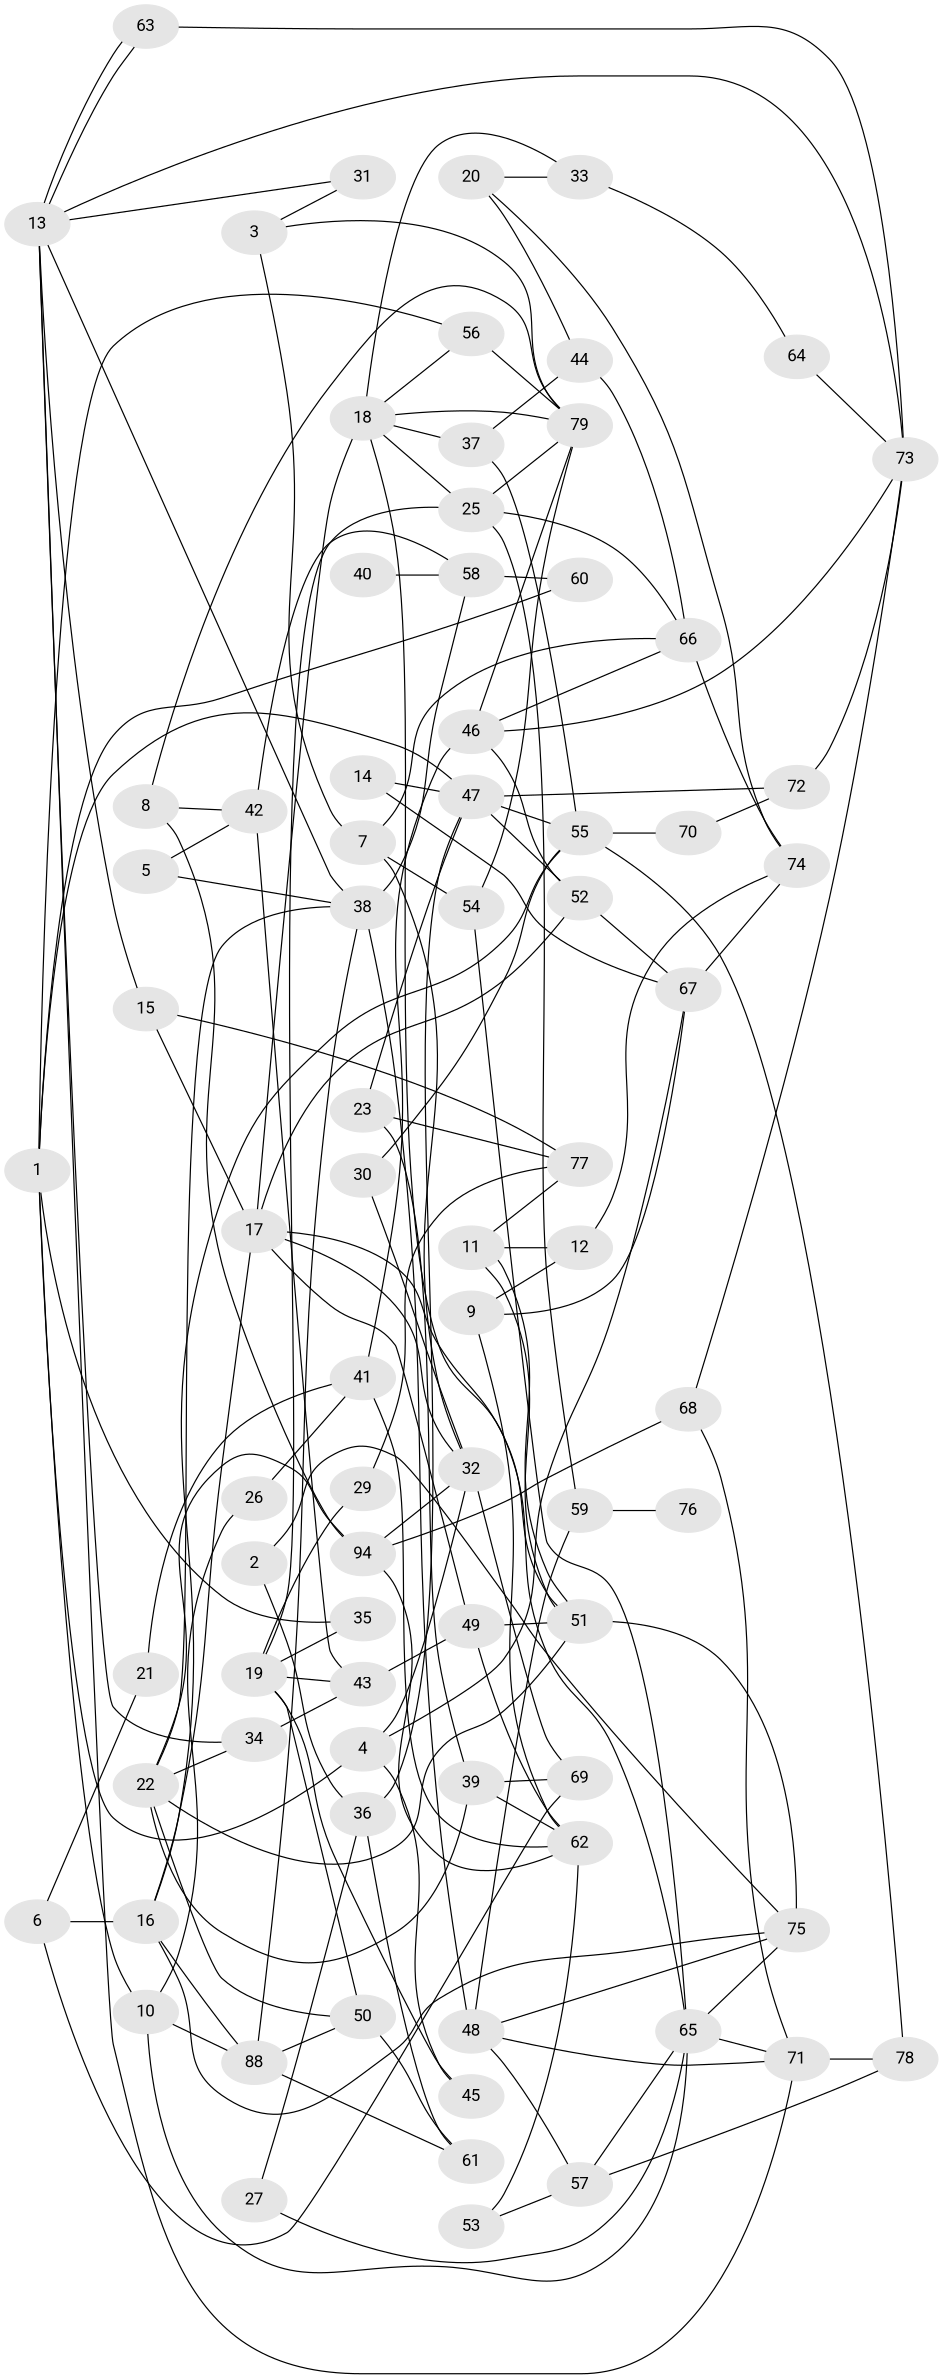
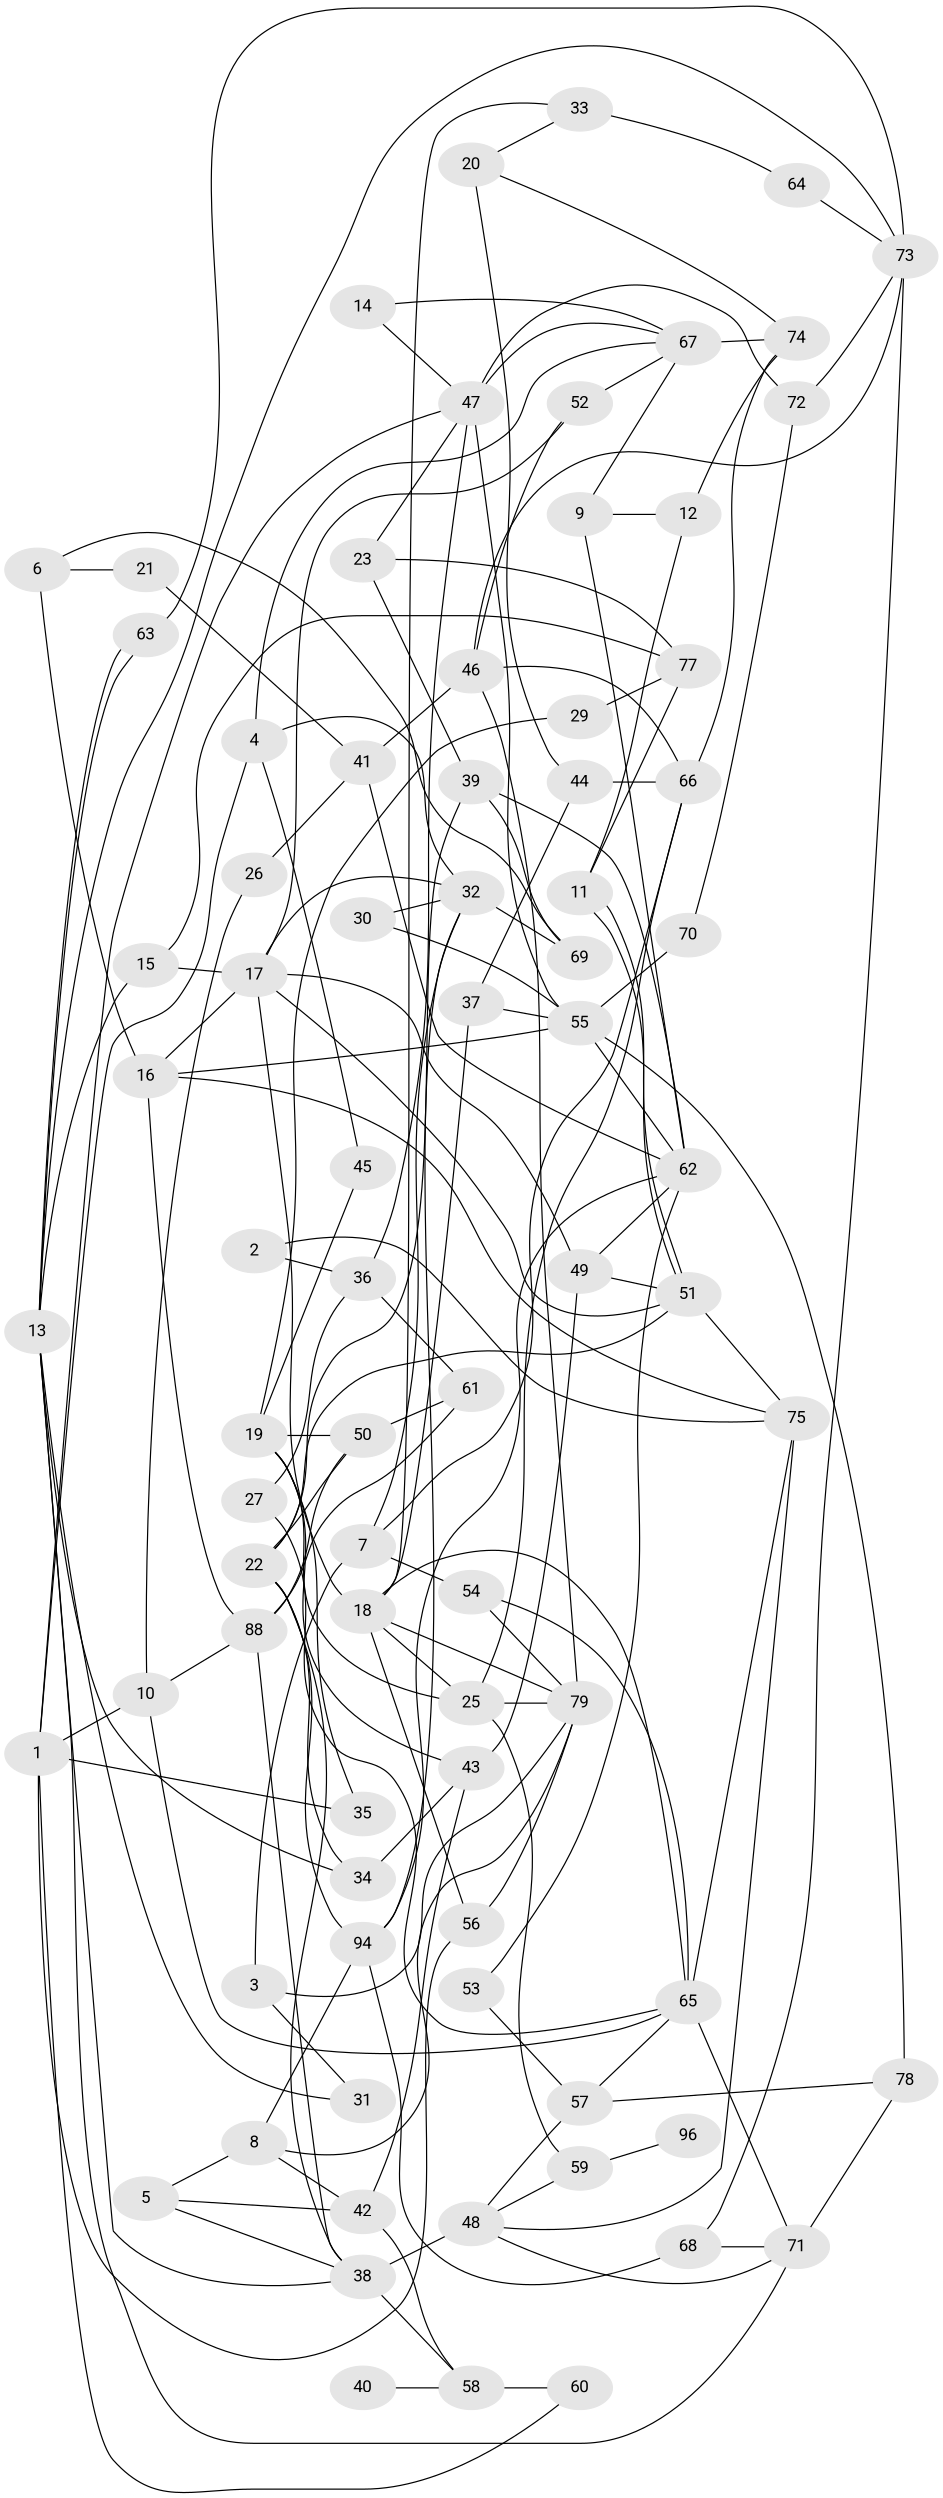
edge "47" -- "52": now "47" -- "67"
edge "55" -- "62": added
node "76": label "76" -> "96"
edge "8" -- "5": added
